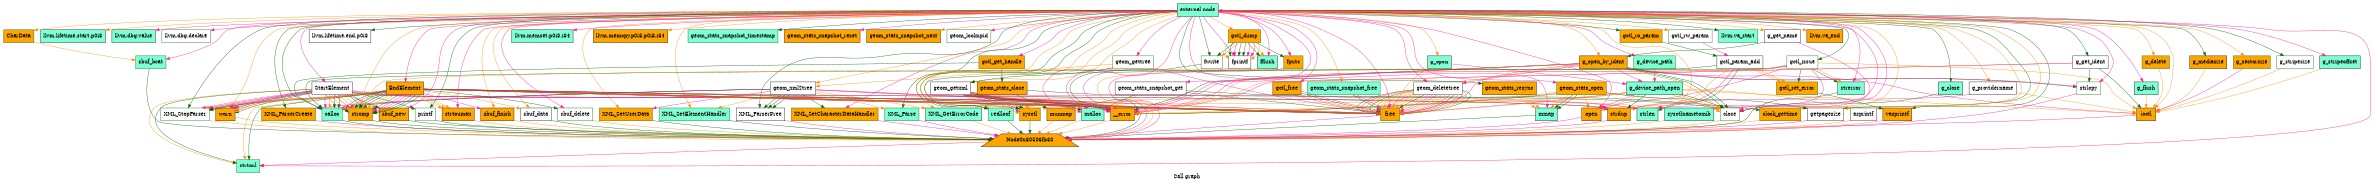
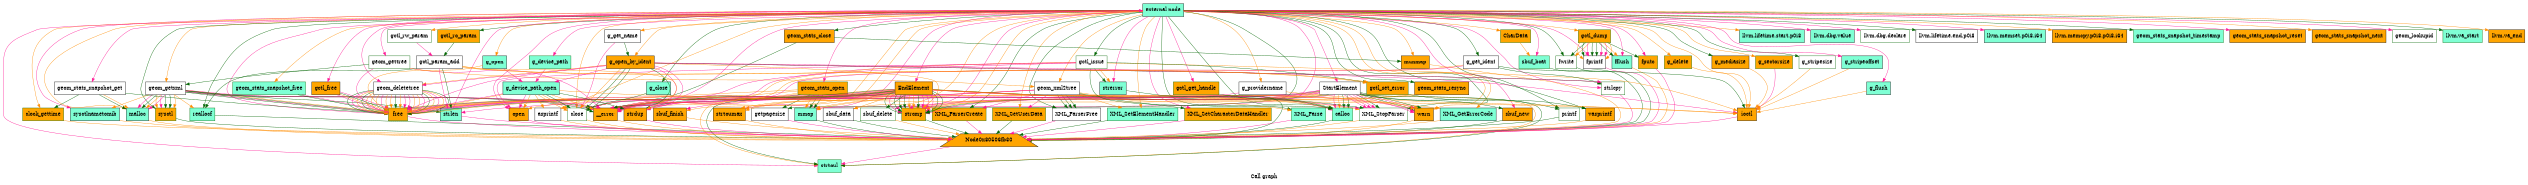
edge "gctl_get_handle" -> "geom_stats_close": now "external node" -> "geom_stats_close"
edge "geom_getxml" -> "strlen": color darkorange -> darkgreen
edge "strlen" -> "Node0x80506fb30": added
